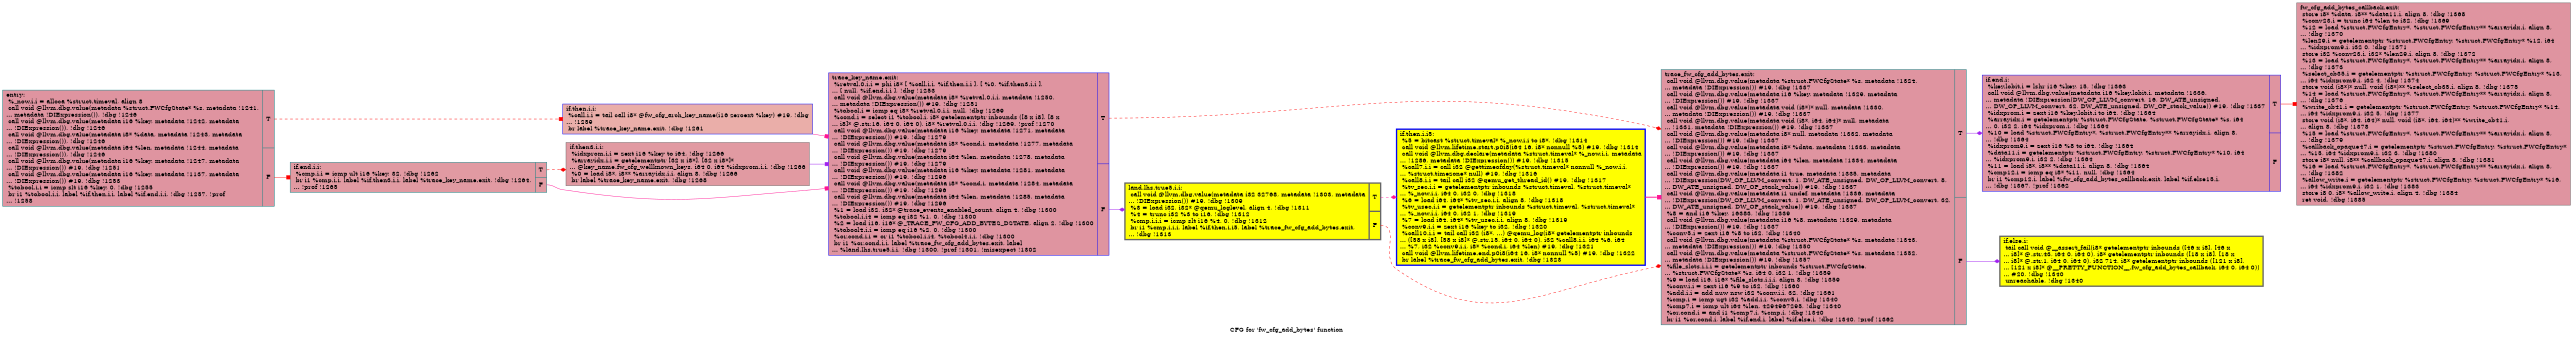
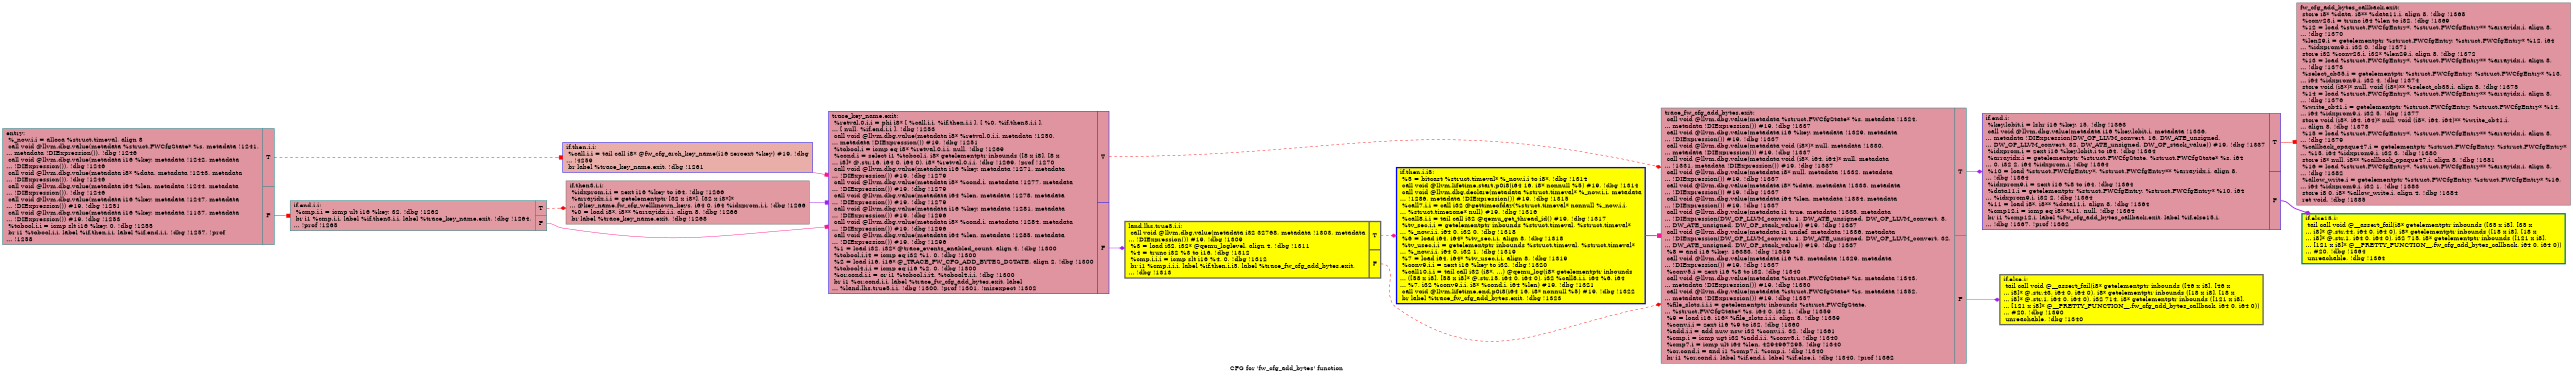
node "if.then.i.i:": text "... !1259" -> "... !4259"
node "if.else15.i:": added
node "if.else.i:": text "... #20, !dbg !1340" -> "... #20, !dbg !1390"
